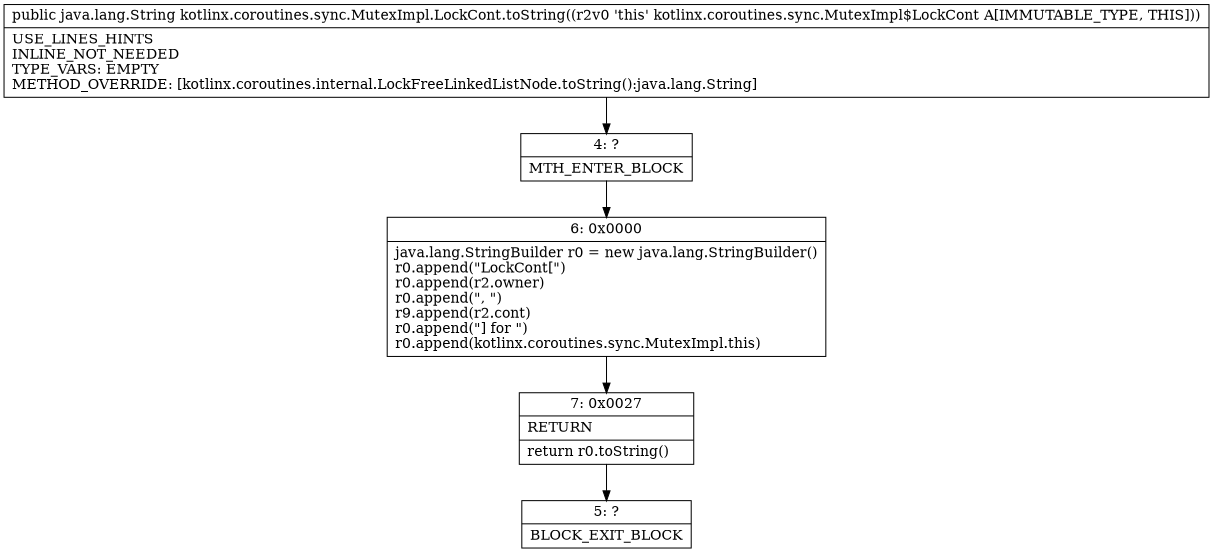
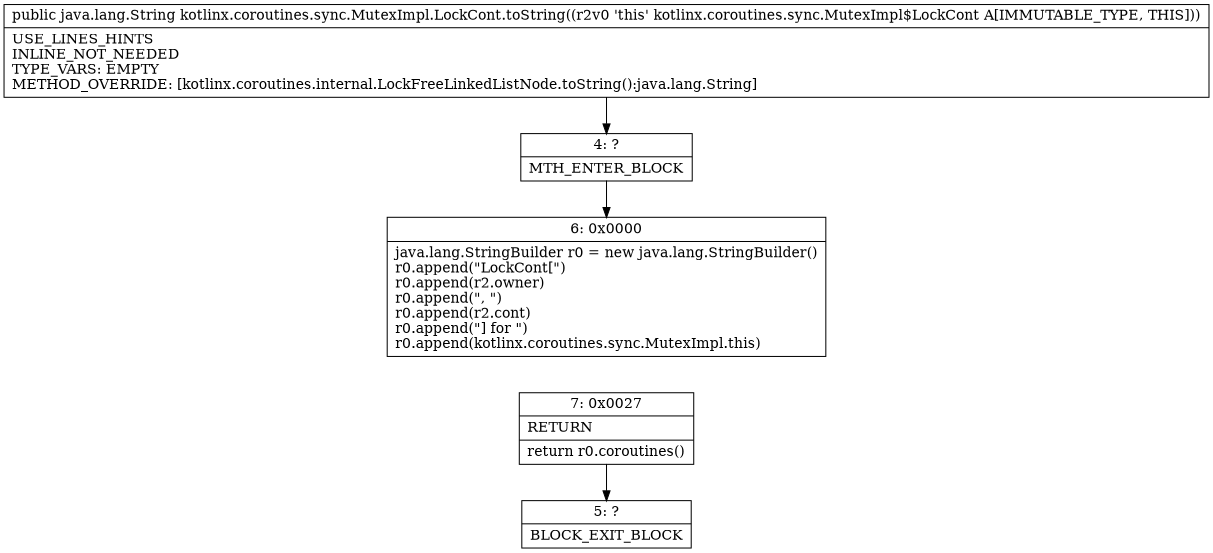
node "6: 0x0000": text "r9.append(r2.cont)" -> "r0.append(r2.cont)"
edge "6: 0x0000" -> "7: 0x0027": removed
node "7: 0x0027": text "return r0.toString()" -> "return r0.coroutines()"
